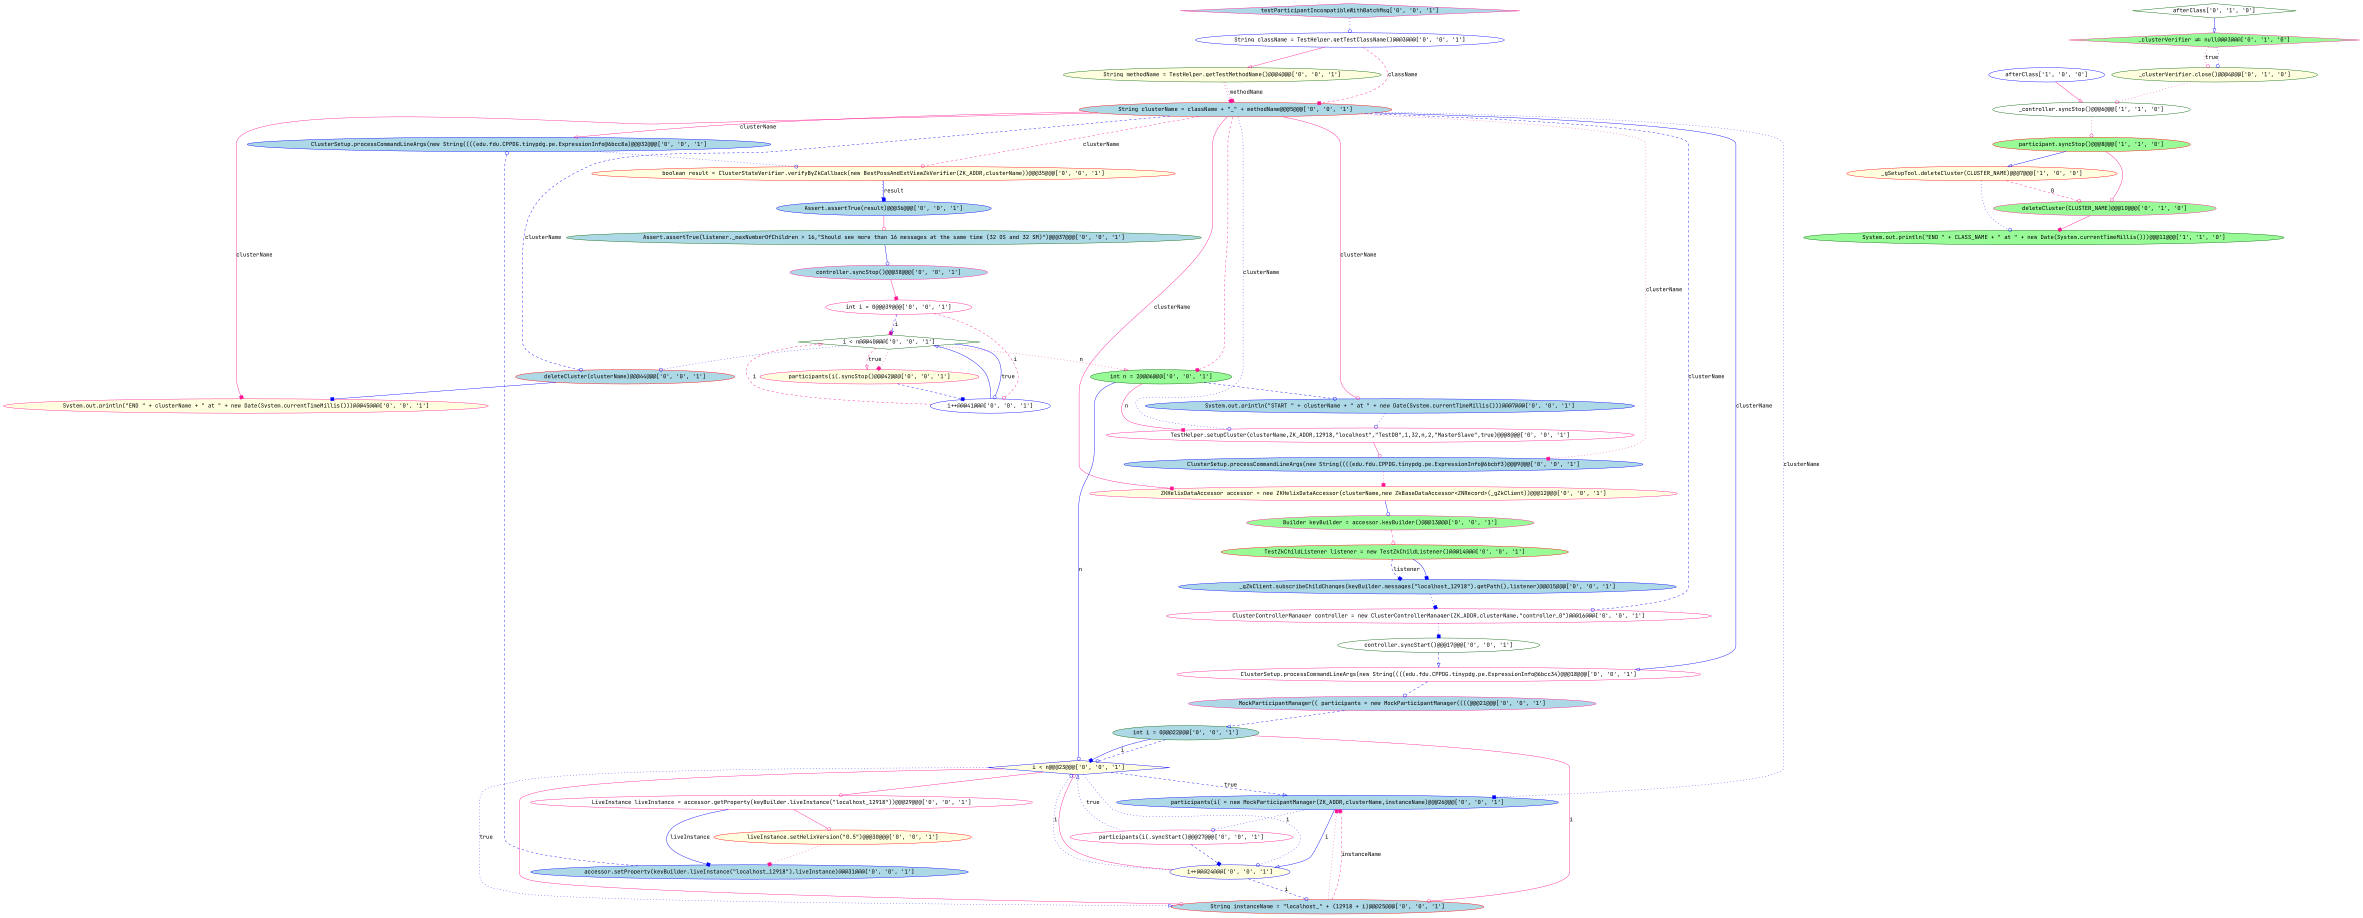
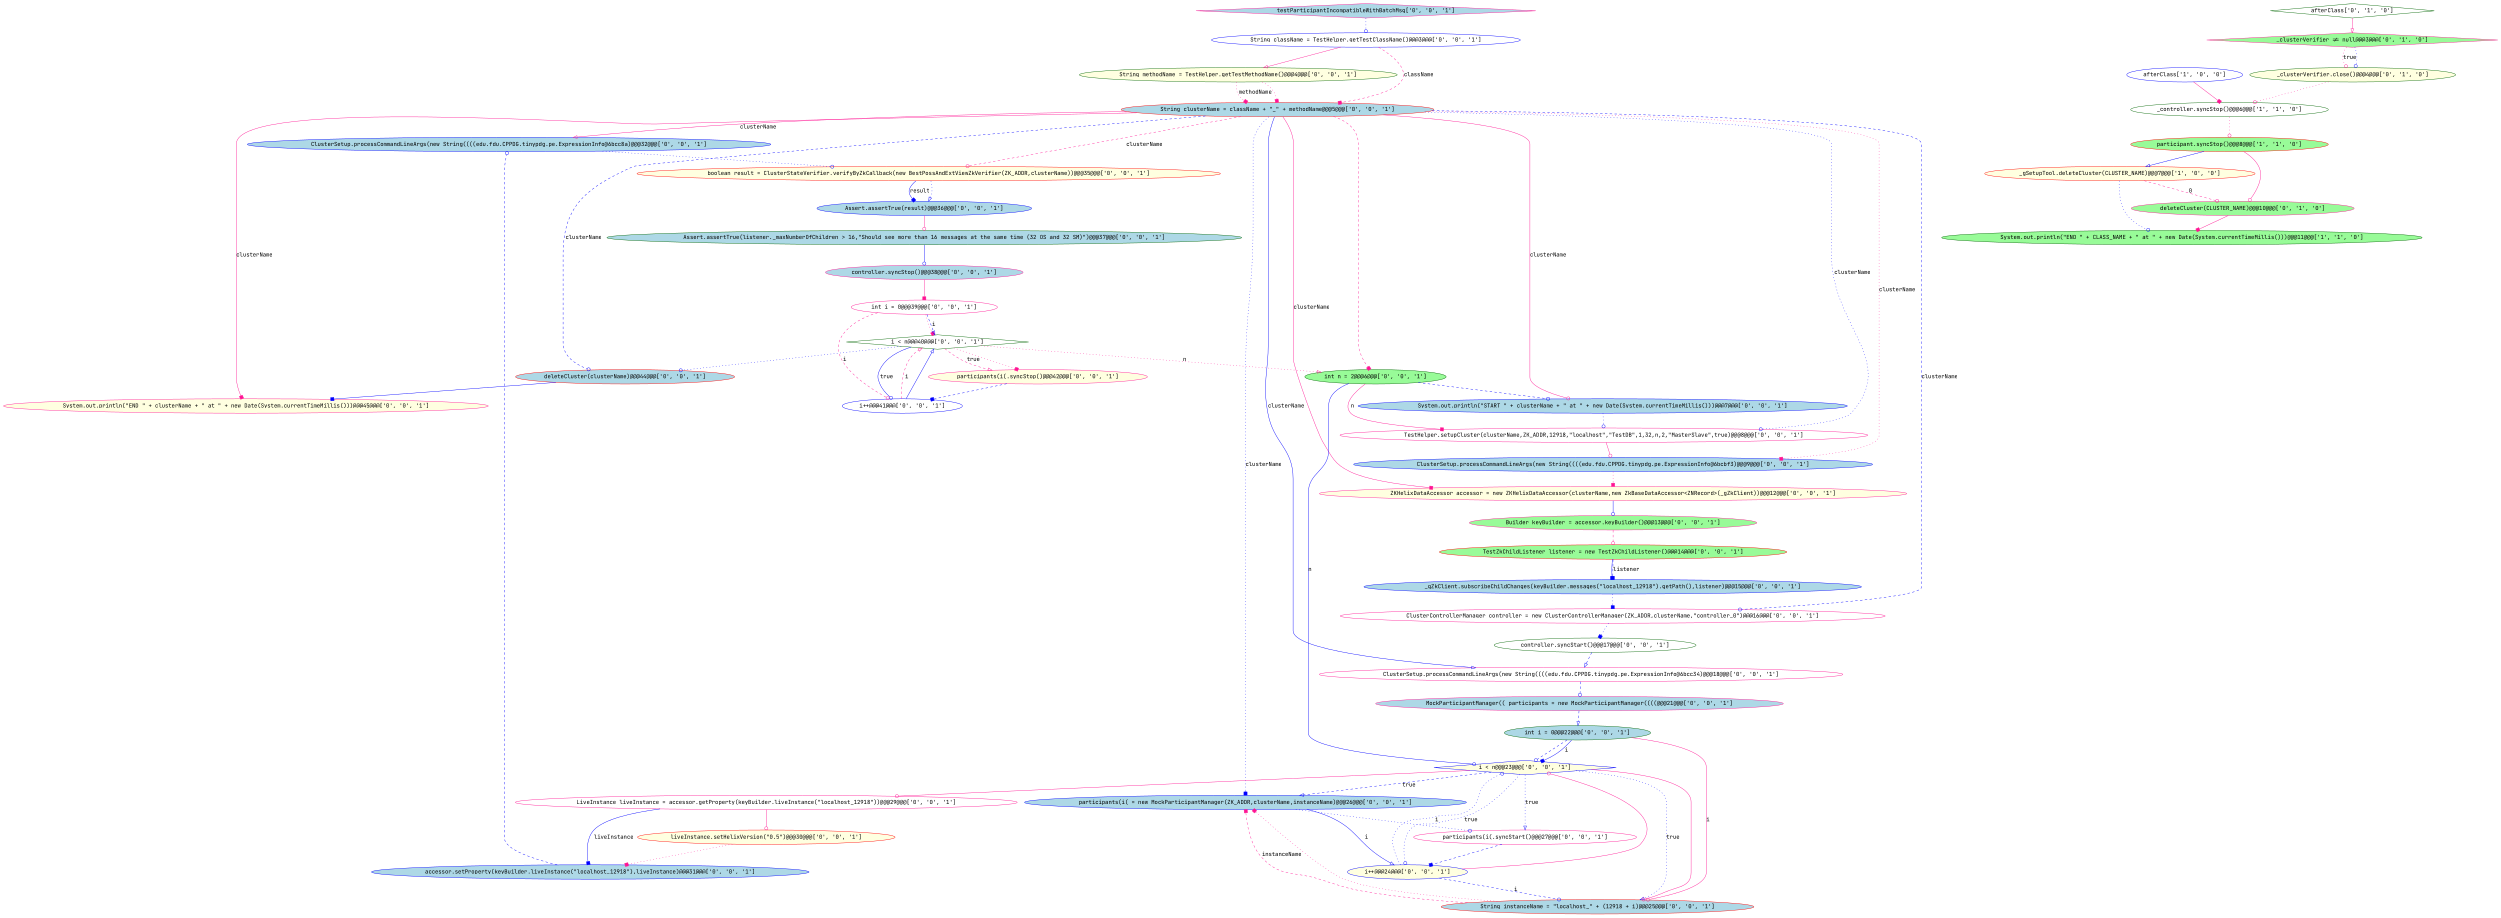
edge "afterClass['0', '1', '0']" -> "_clusterVerifier != null@@@3@@@['0', '1', '0']": color blue -> deeppink
edge "afterClass['1', '0', '0']" -> "_controller.syncStop()@@@6@@@['1', '1', '0']": arrowhead onormal -> box
edge "participants(i(.syncStart()@@@27@@@['0', '0', '1']" -> "i < n@@@23@@@['0', '0', '1']": reversed
edge "i < n@@@23@@@['0', '0', '1']" -> "i++@@@24@@@['0', '0', '1']": label "i" -> "true"
